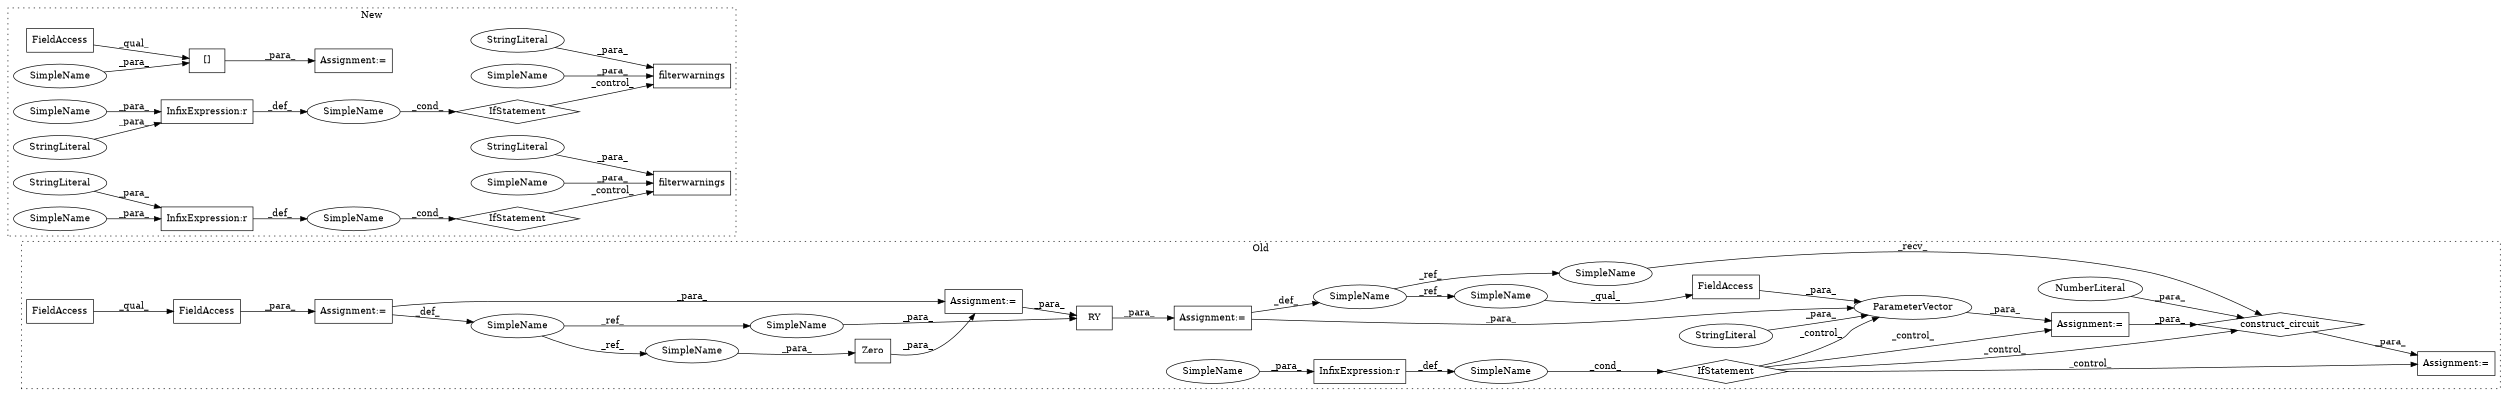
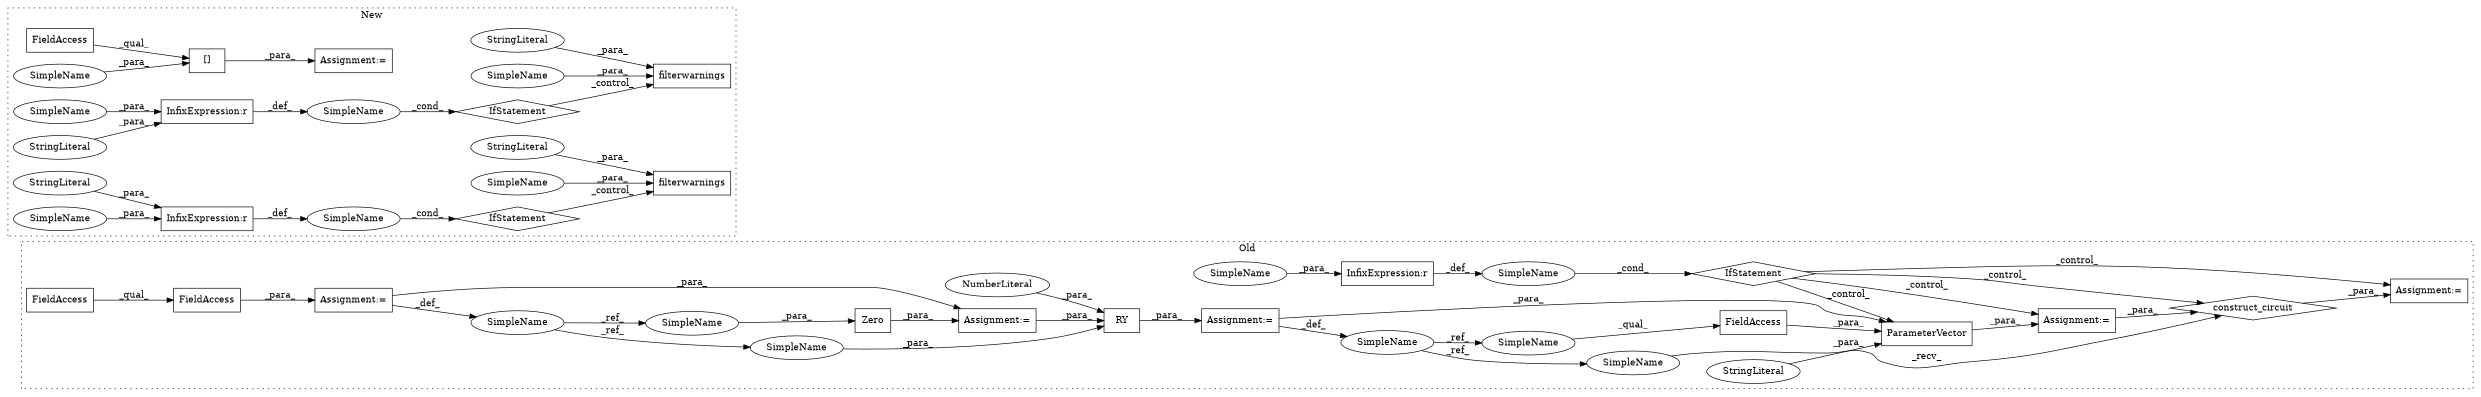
node "ParameterVector": shape ellipse -> box
edge "NumberLiteral" -> "construct_circuit": now "NumberLiteral" -> "RY"
